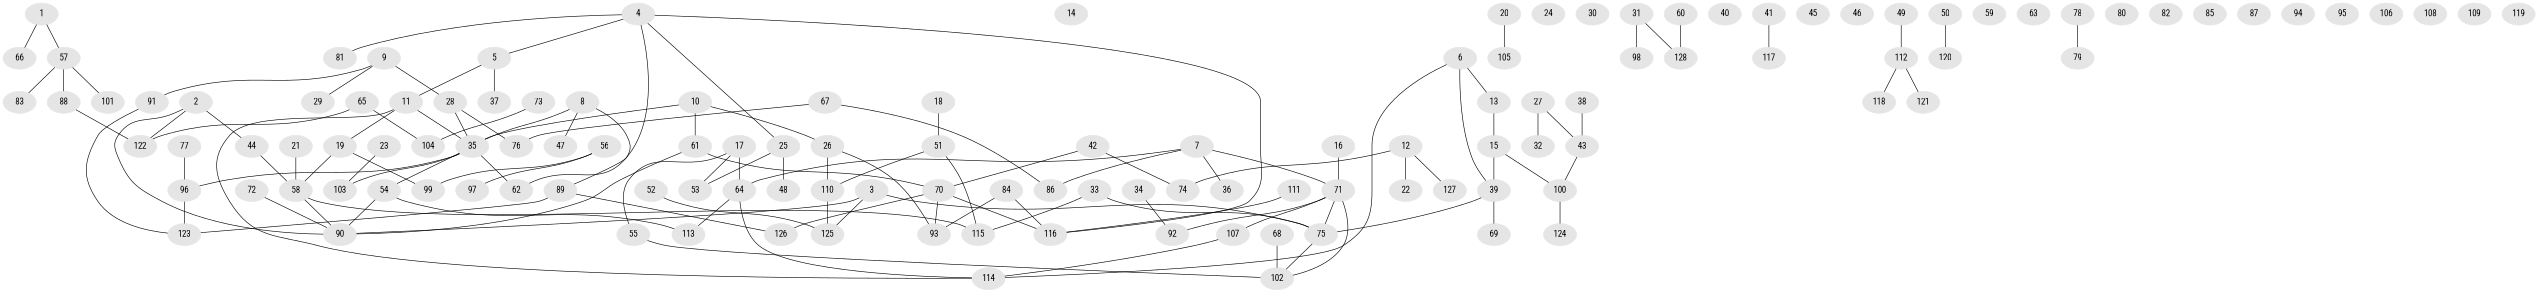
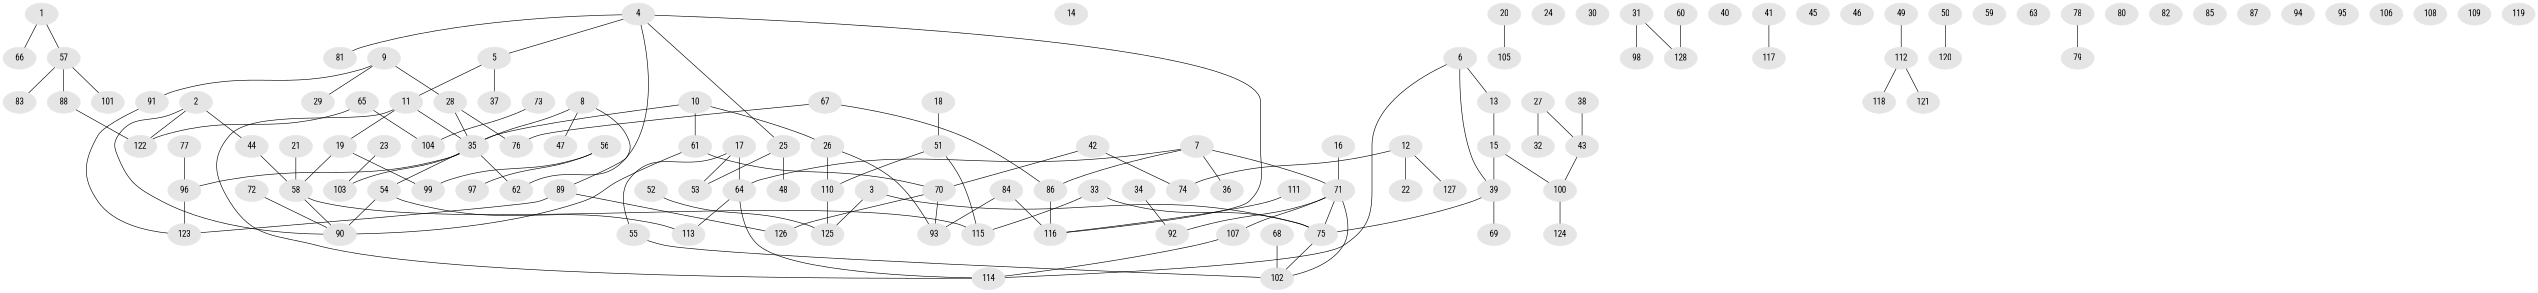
edge "70" -- "116": now "86" -- "116"
edge "3" -- "90": removed
